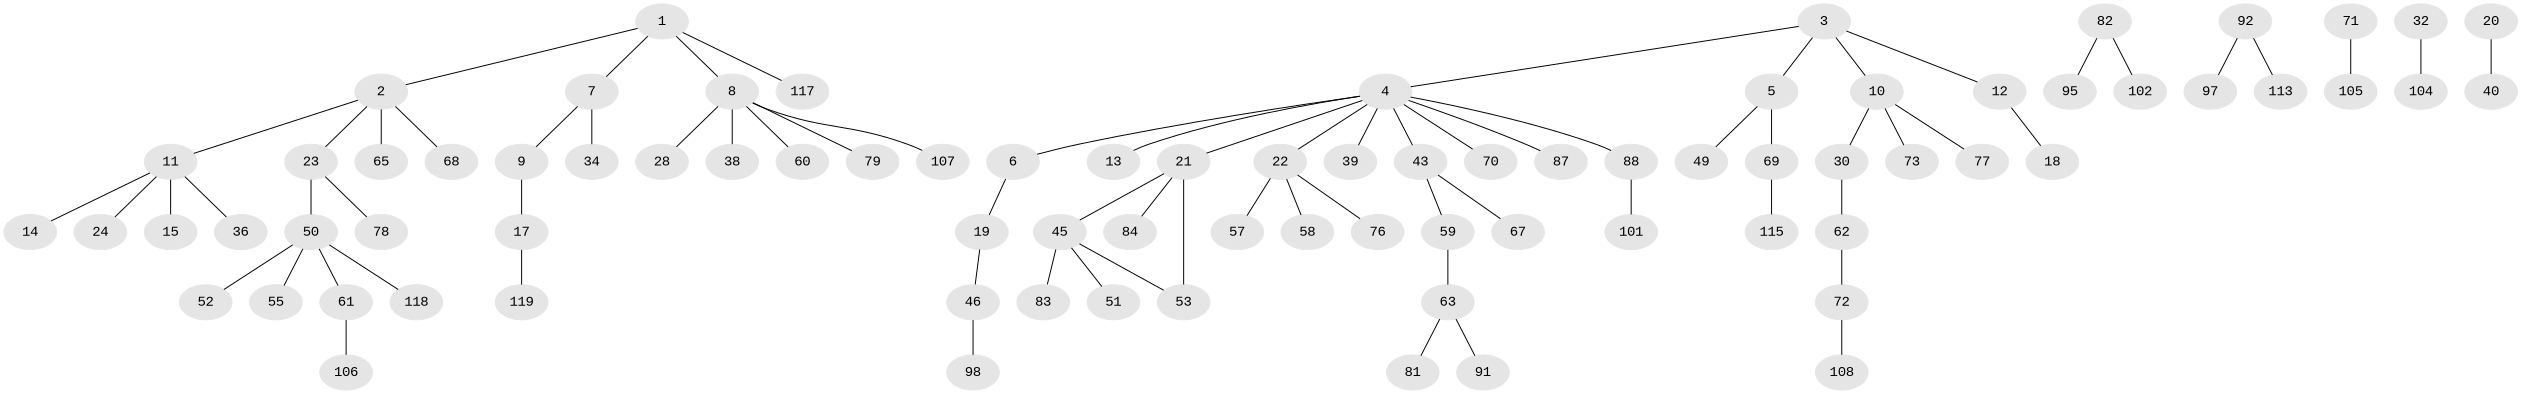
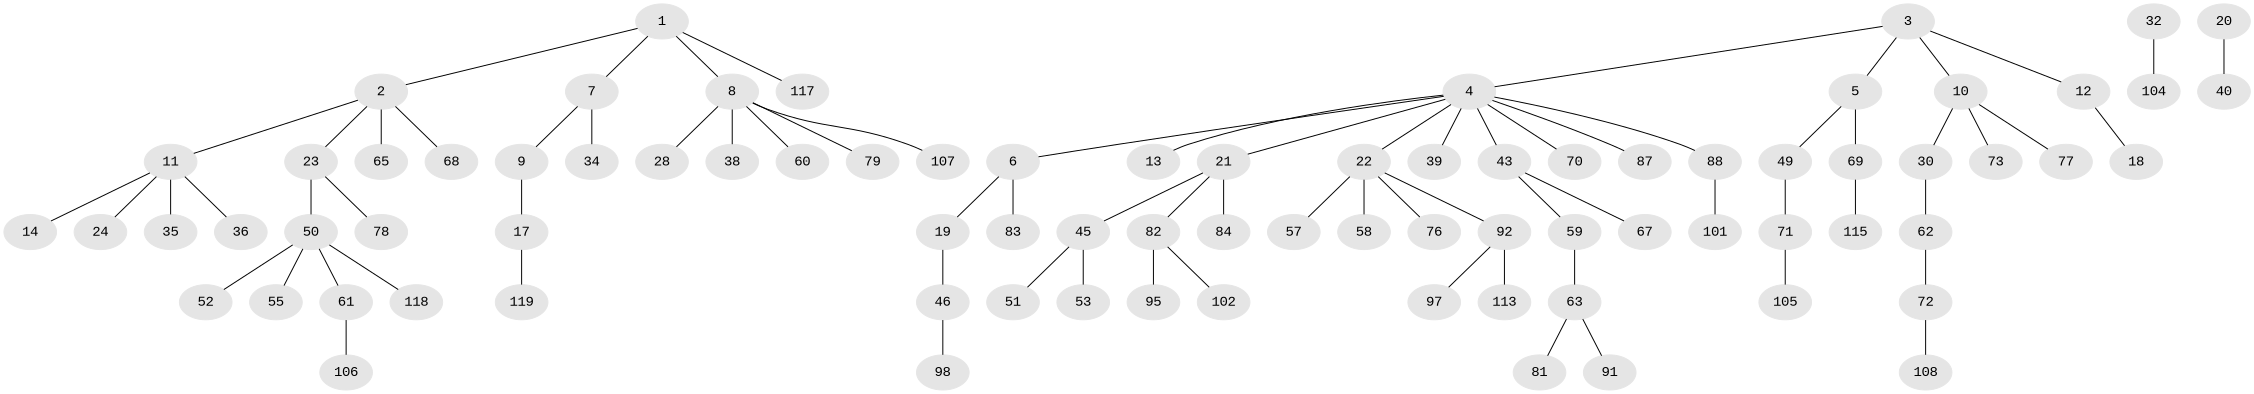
edge "22" -- "92": added
edge "49" -- "71": added
node "15": label "15" -> "35"
edge "21" -- "53": now "21" -- "82"
edge "45" -- "83": now "6" -- "83"
